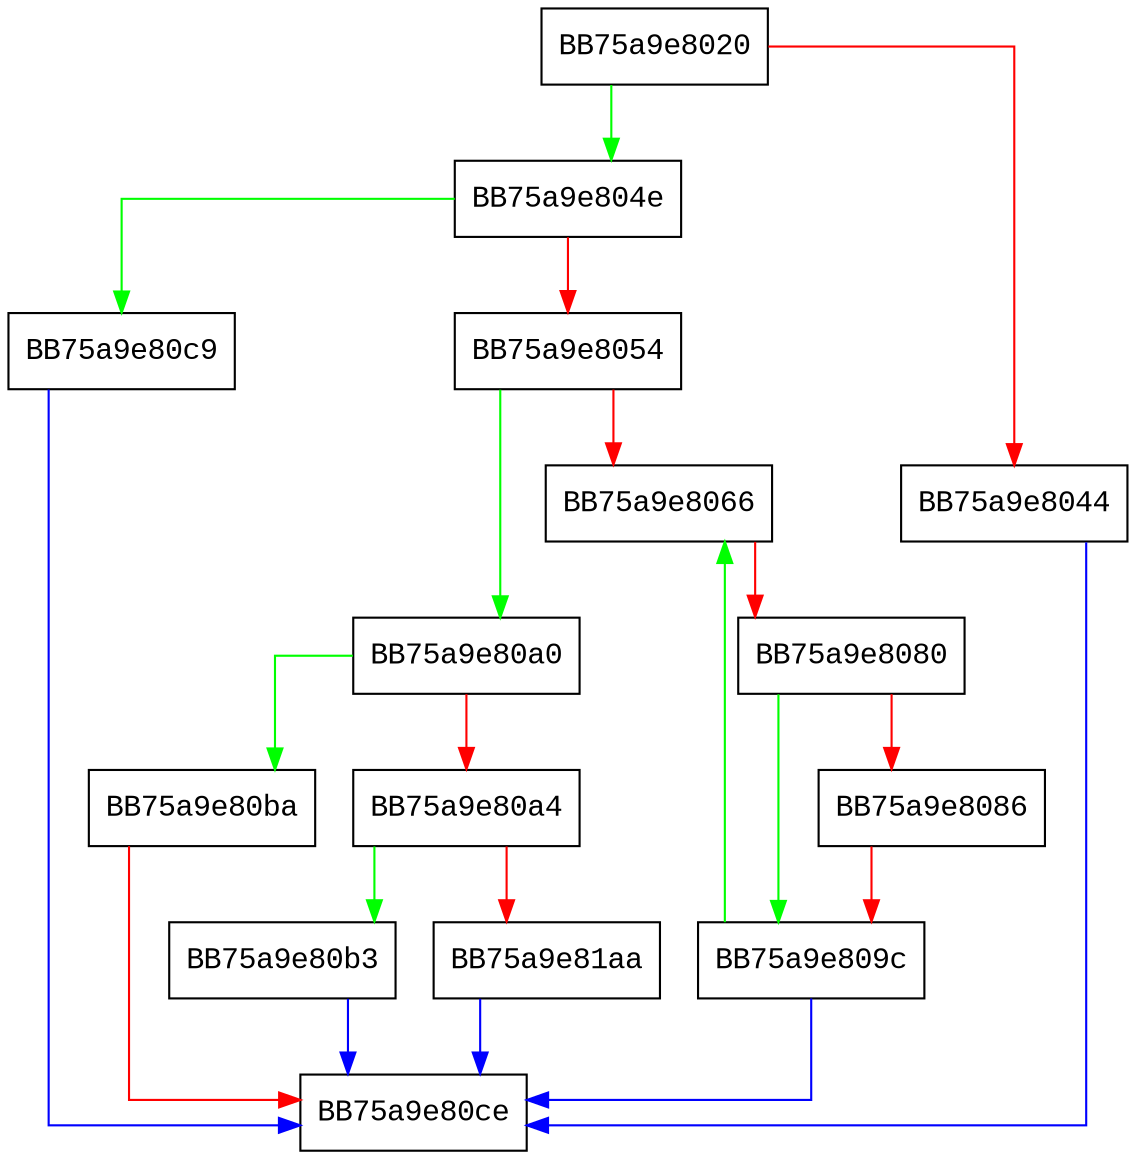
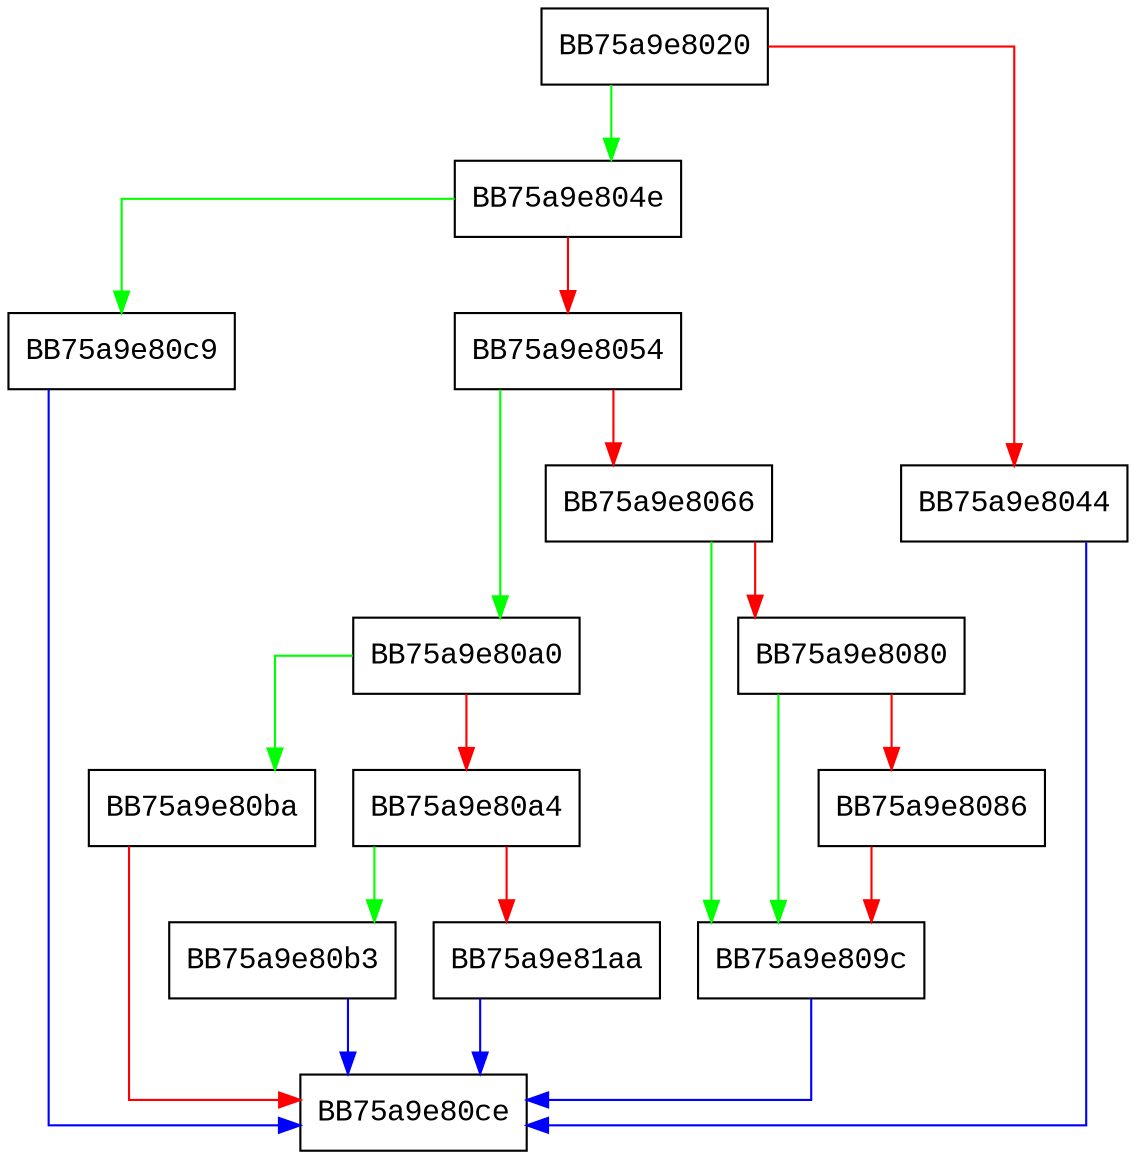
edge "BB75a9e809c" -> "BB75a9e8066": reversed
